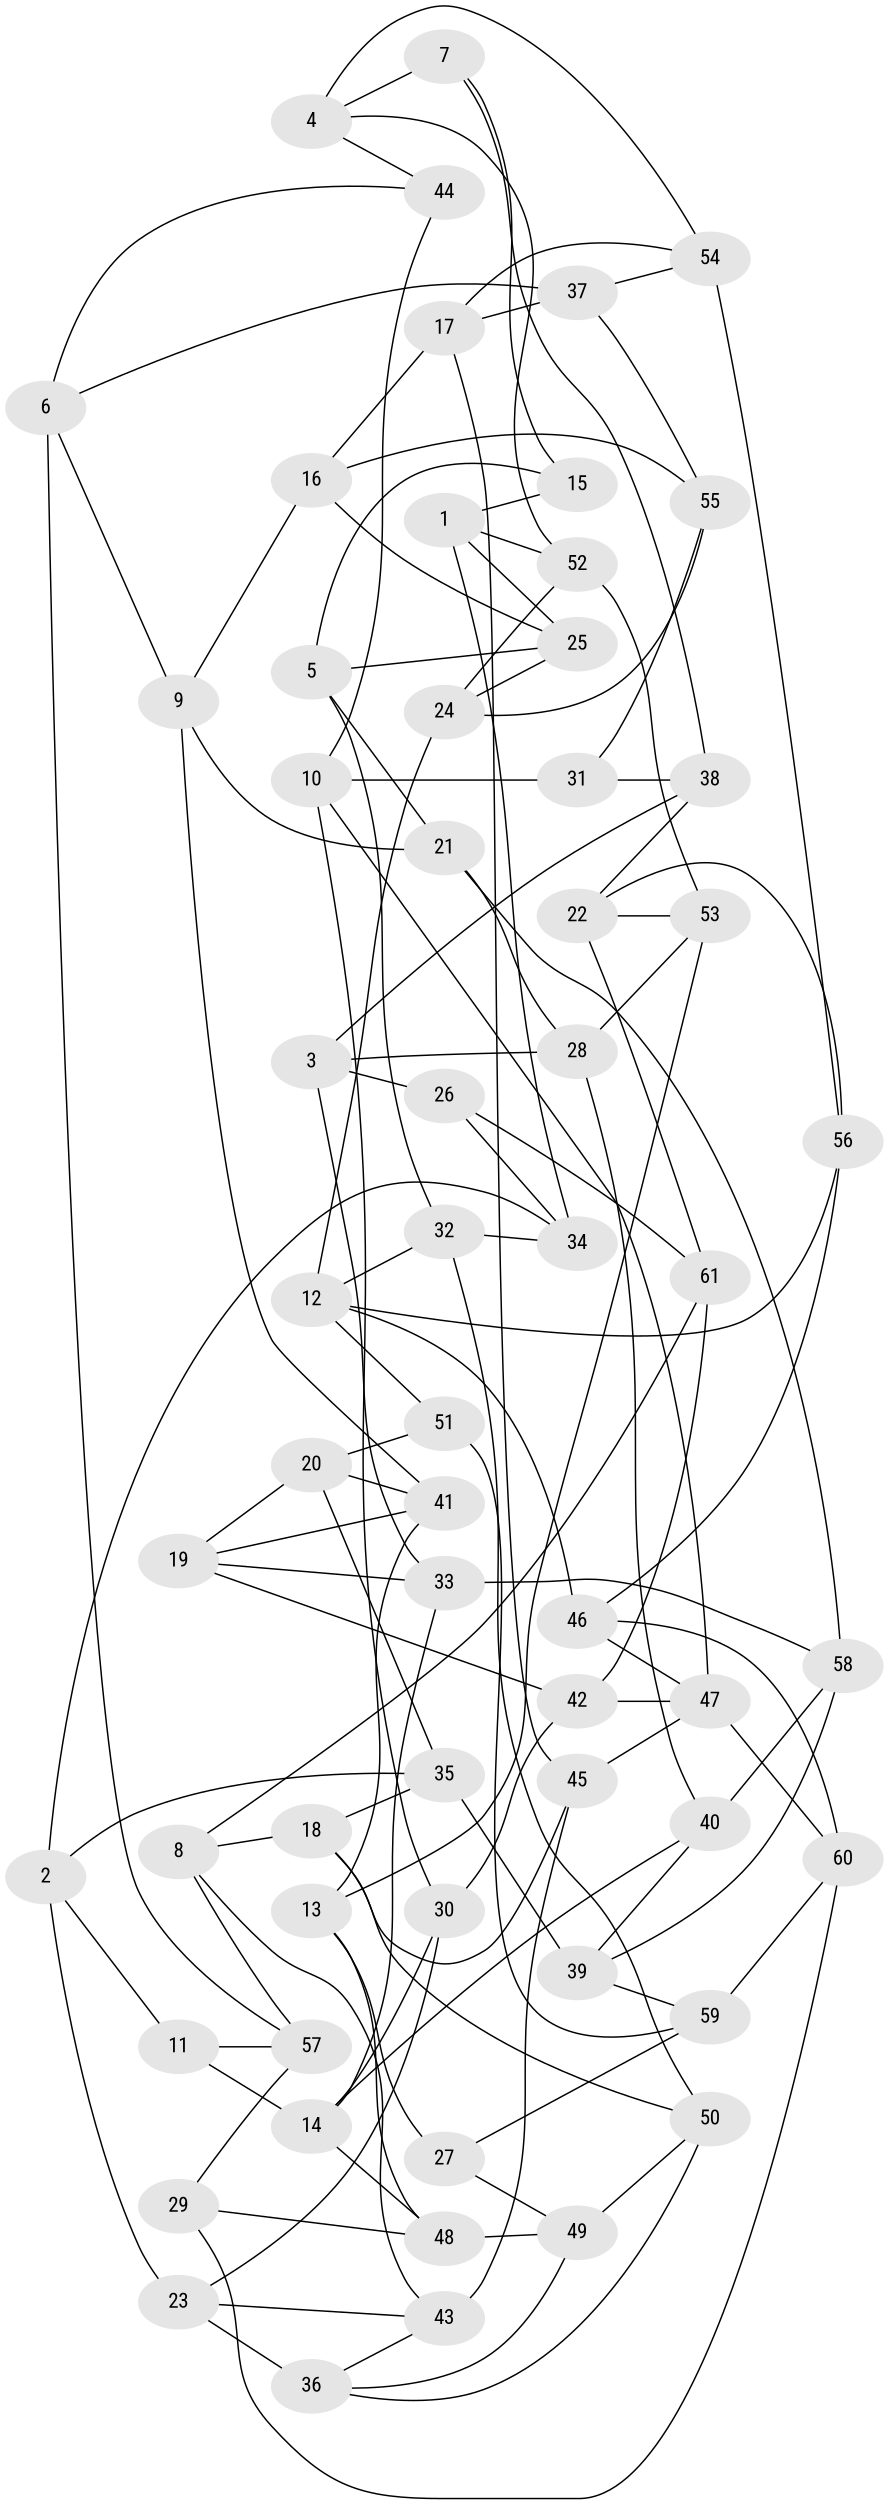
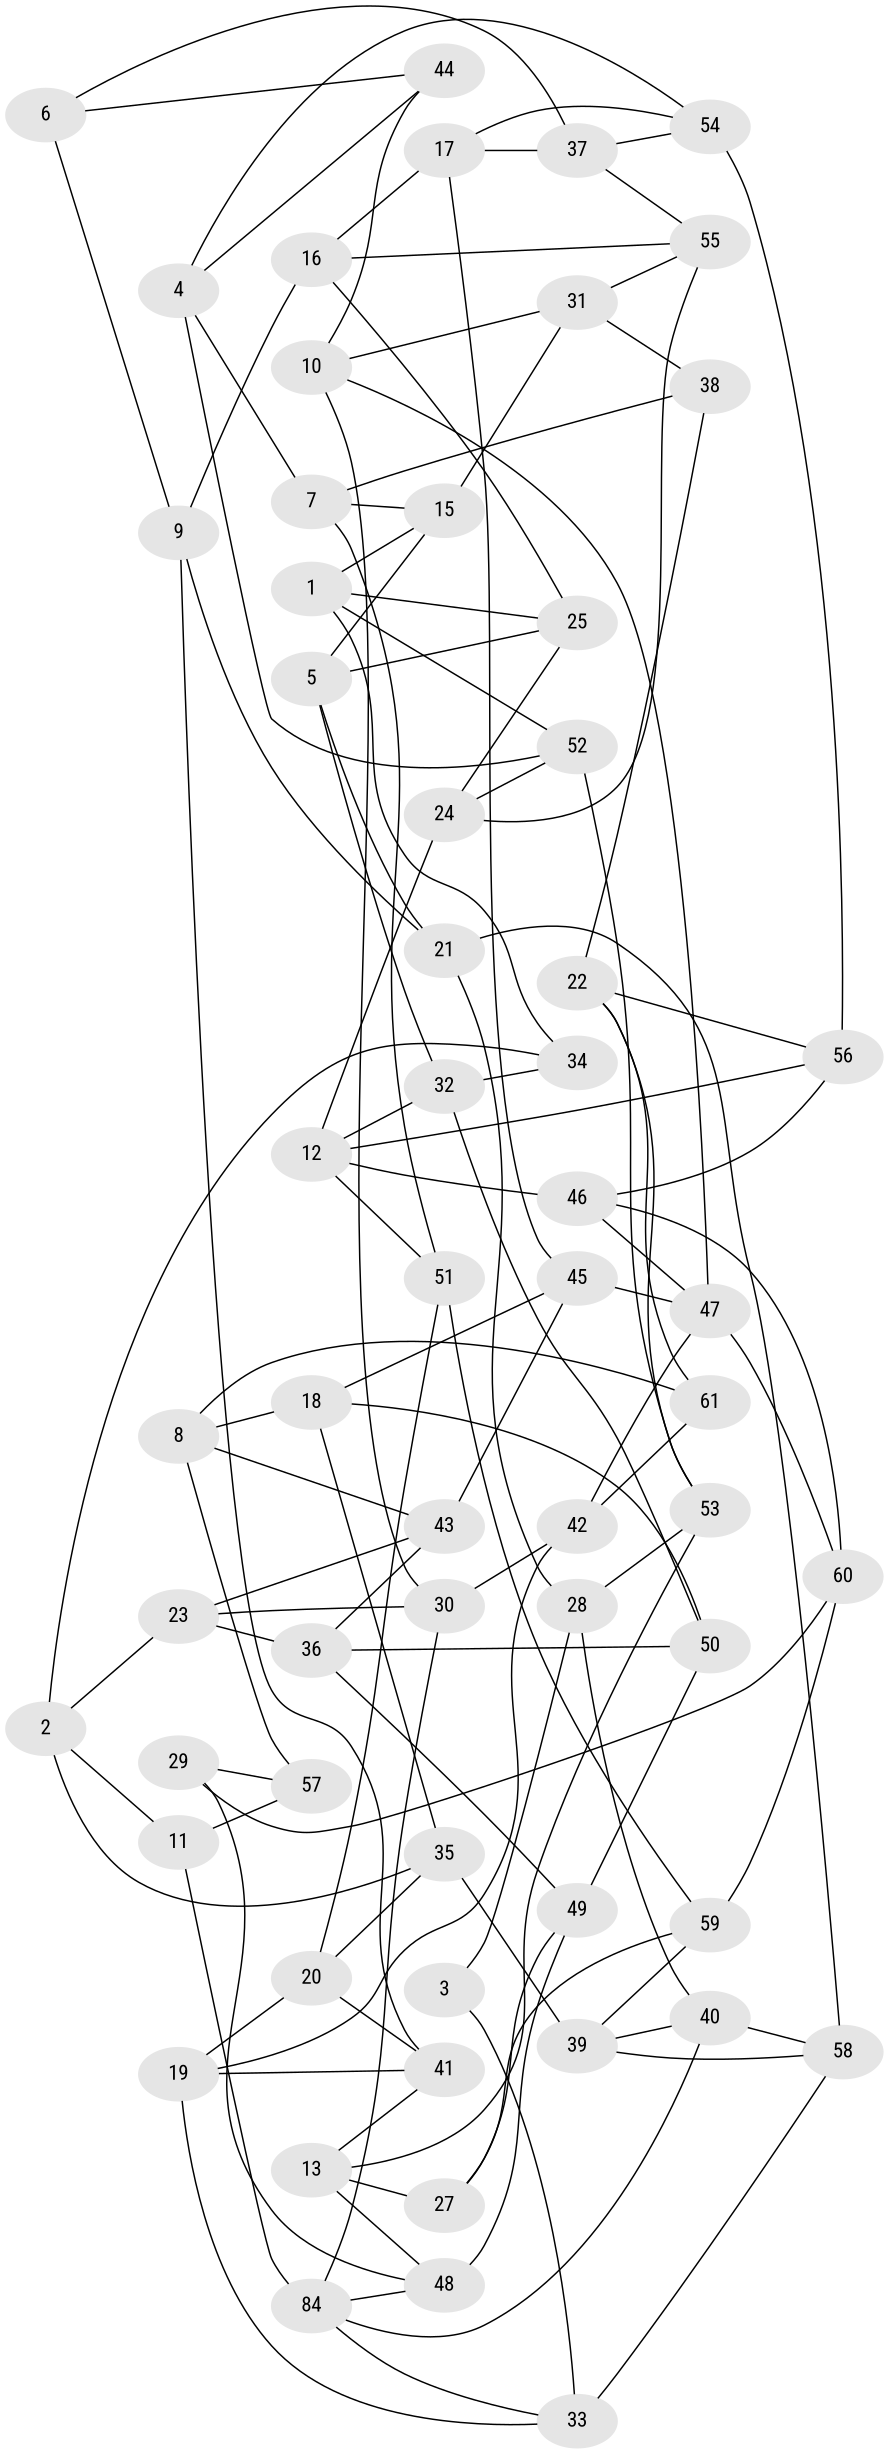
edge "31" -- "15": added
edge "7" -- "51": added
edge "38" -- "3": removed
node "26": removed
edge "6" -- "57": removed
node "14": label "14" -> "84"
